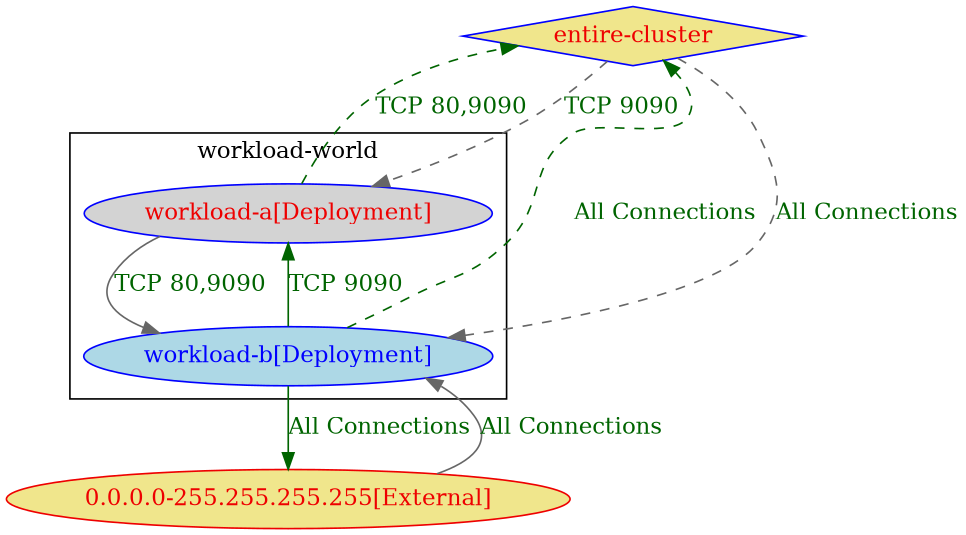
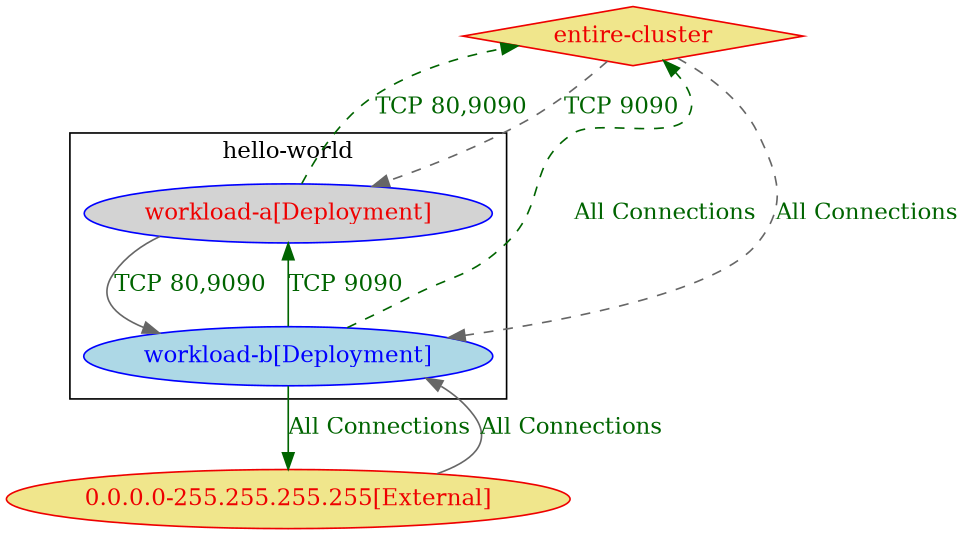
node "entire-cluster": color blue -> red2
cluster "workload-world": label "workload-world" -> "hello-world"
